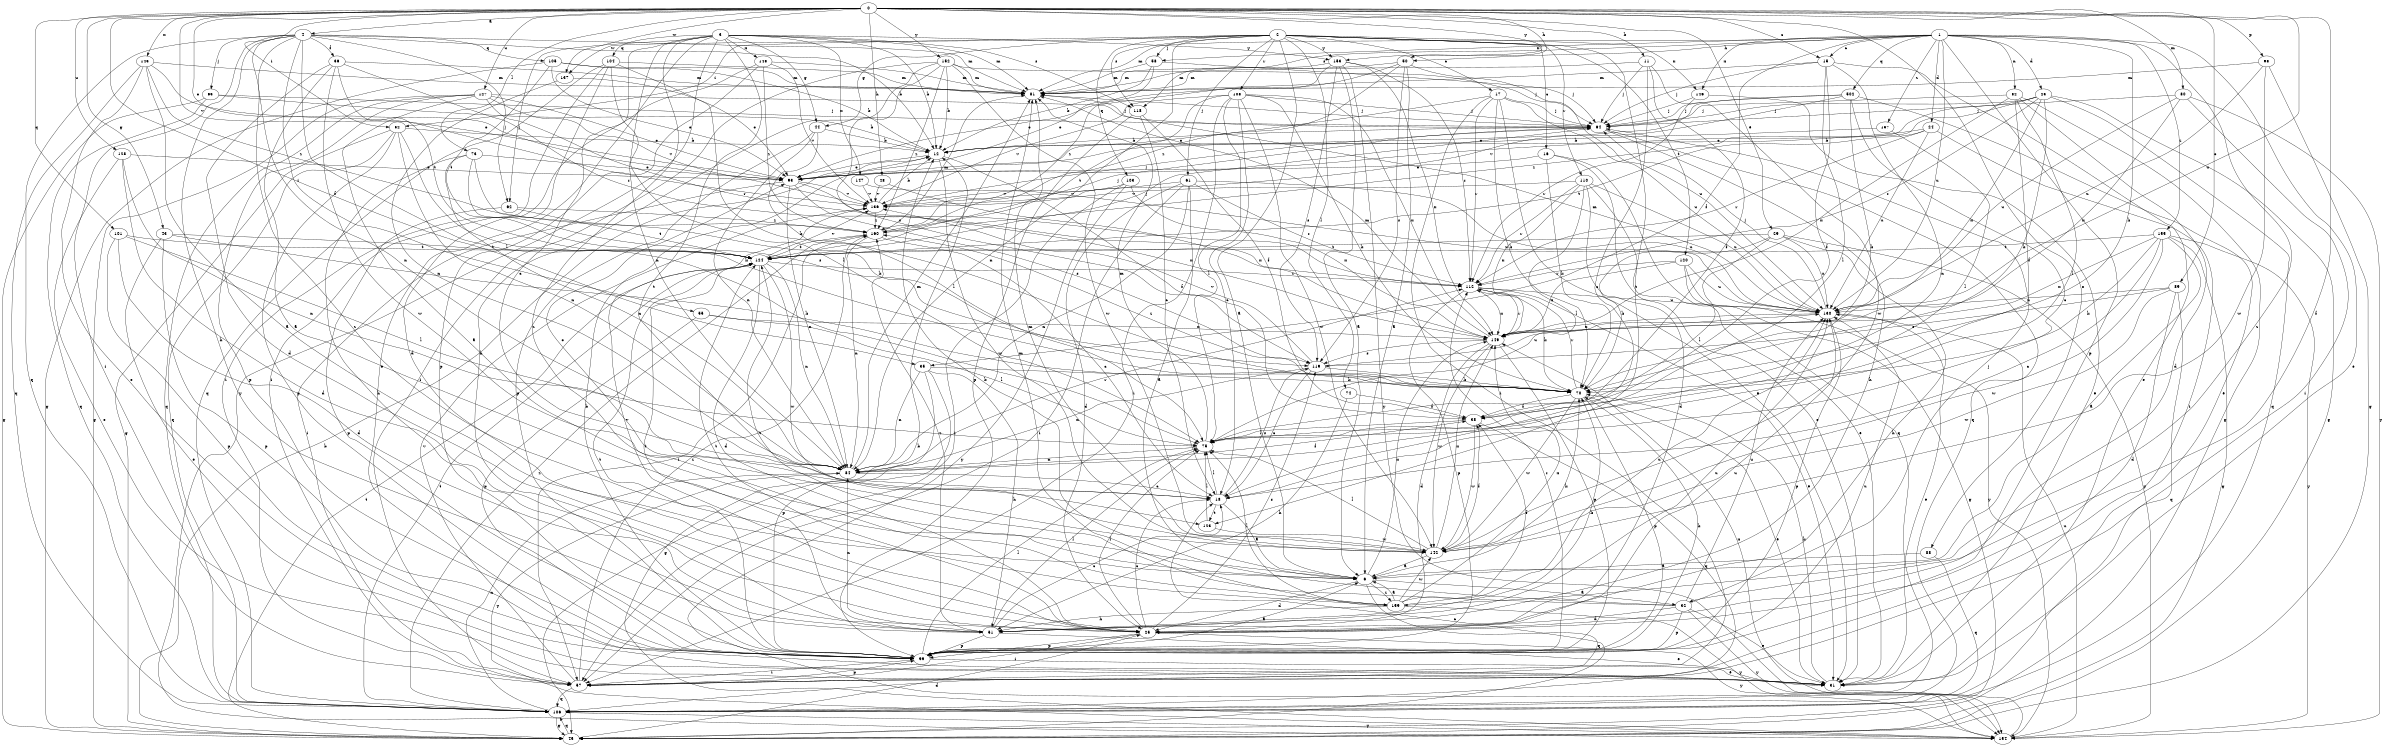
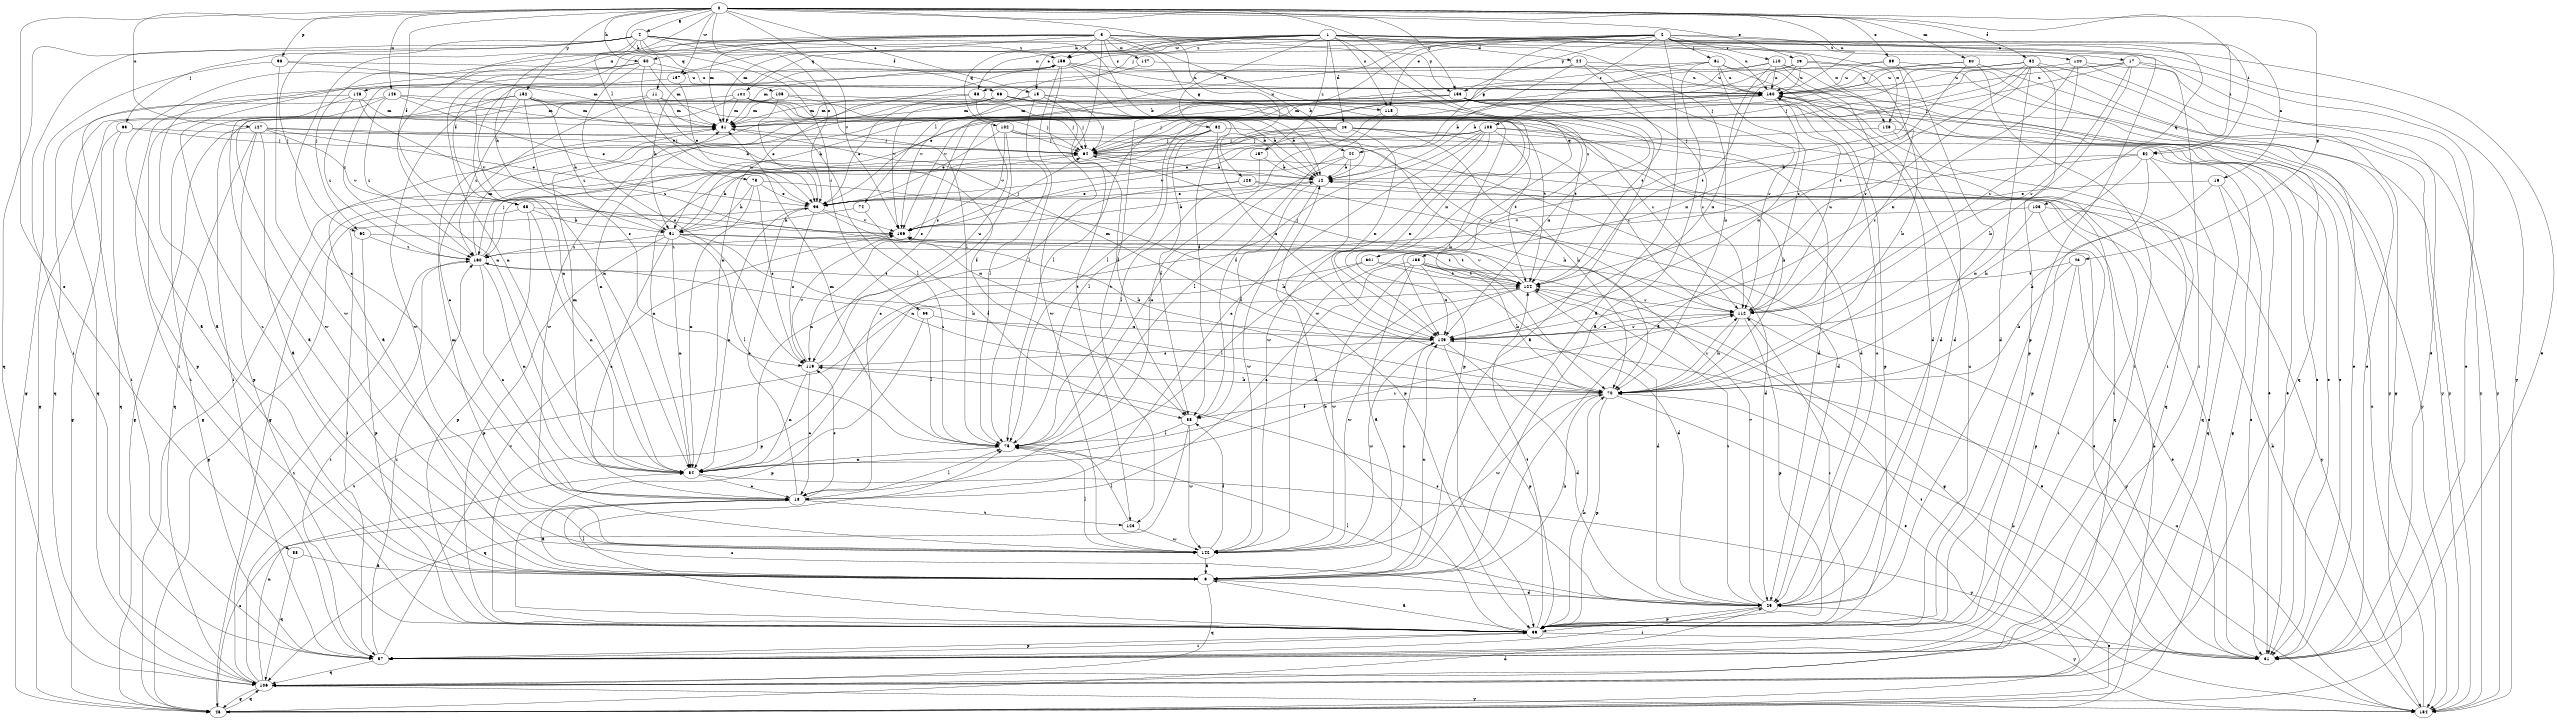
edge "4" -> "81": removed, label "m"
edge "2" -> "118": label "s" -> "o"
node "502": label "502" -> "102"
node "48": removed
node "101": label "101" -> "601"
edge "84" -> "38": removed, label "f"
edge "6" -> "32": reversed
